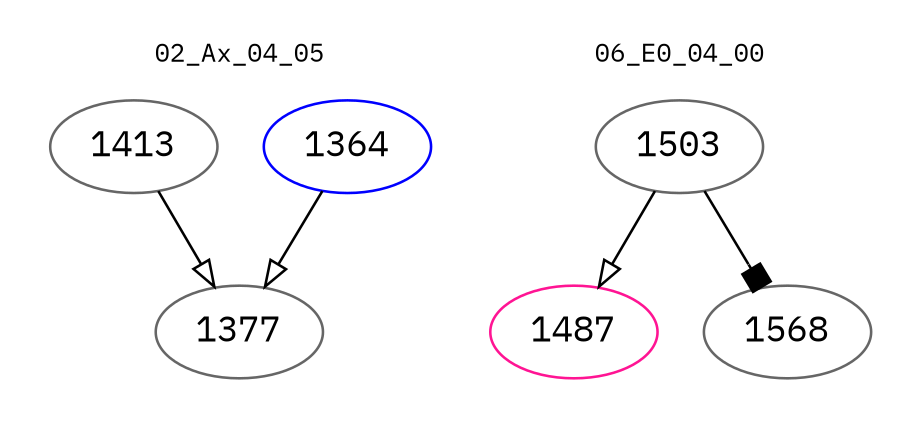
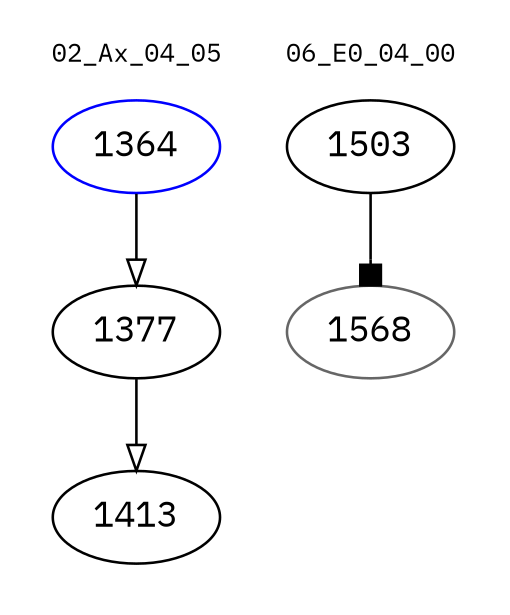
node "1413": color gray40 -> black
node "1503": color gray40 -> black
edge "1413" -> "1377": reversed
node "1377": color gray40 -> black
node "1487": removed
